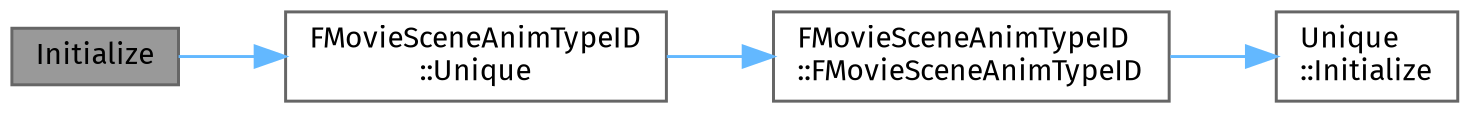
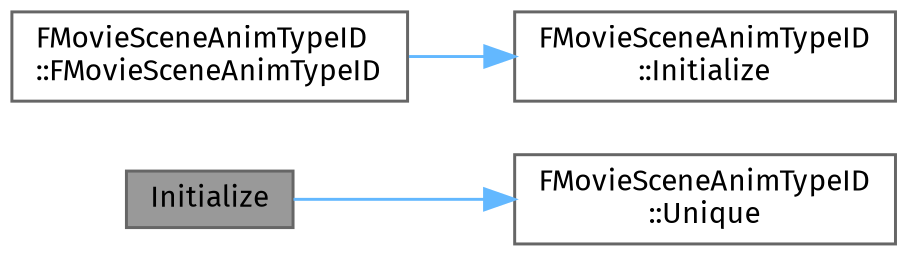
edge "FMovieSceneAnimTypeID ::Unique" -> "FMovieSceneAnimTypeID ::FMovieSceneAnimTypeID": removed
node "Unique ::Initialize": label "Unique ::Initialize" -> "FMovieSceneAnimTypeID ::Initialize"
